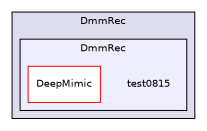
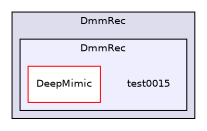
node "test0815": label "test0815" -> "test0015"
